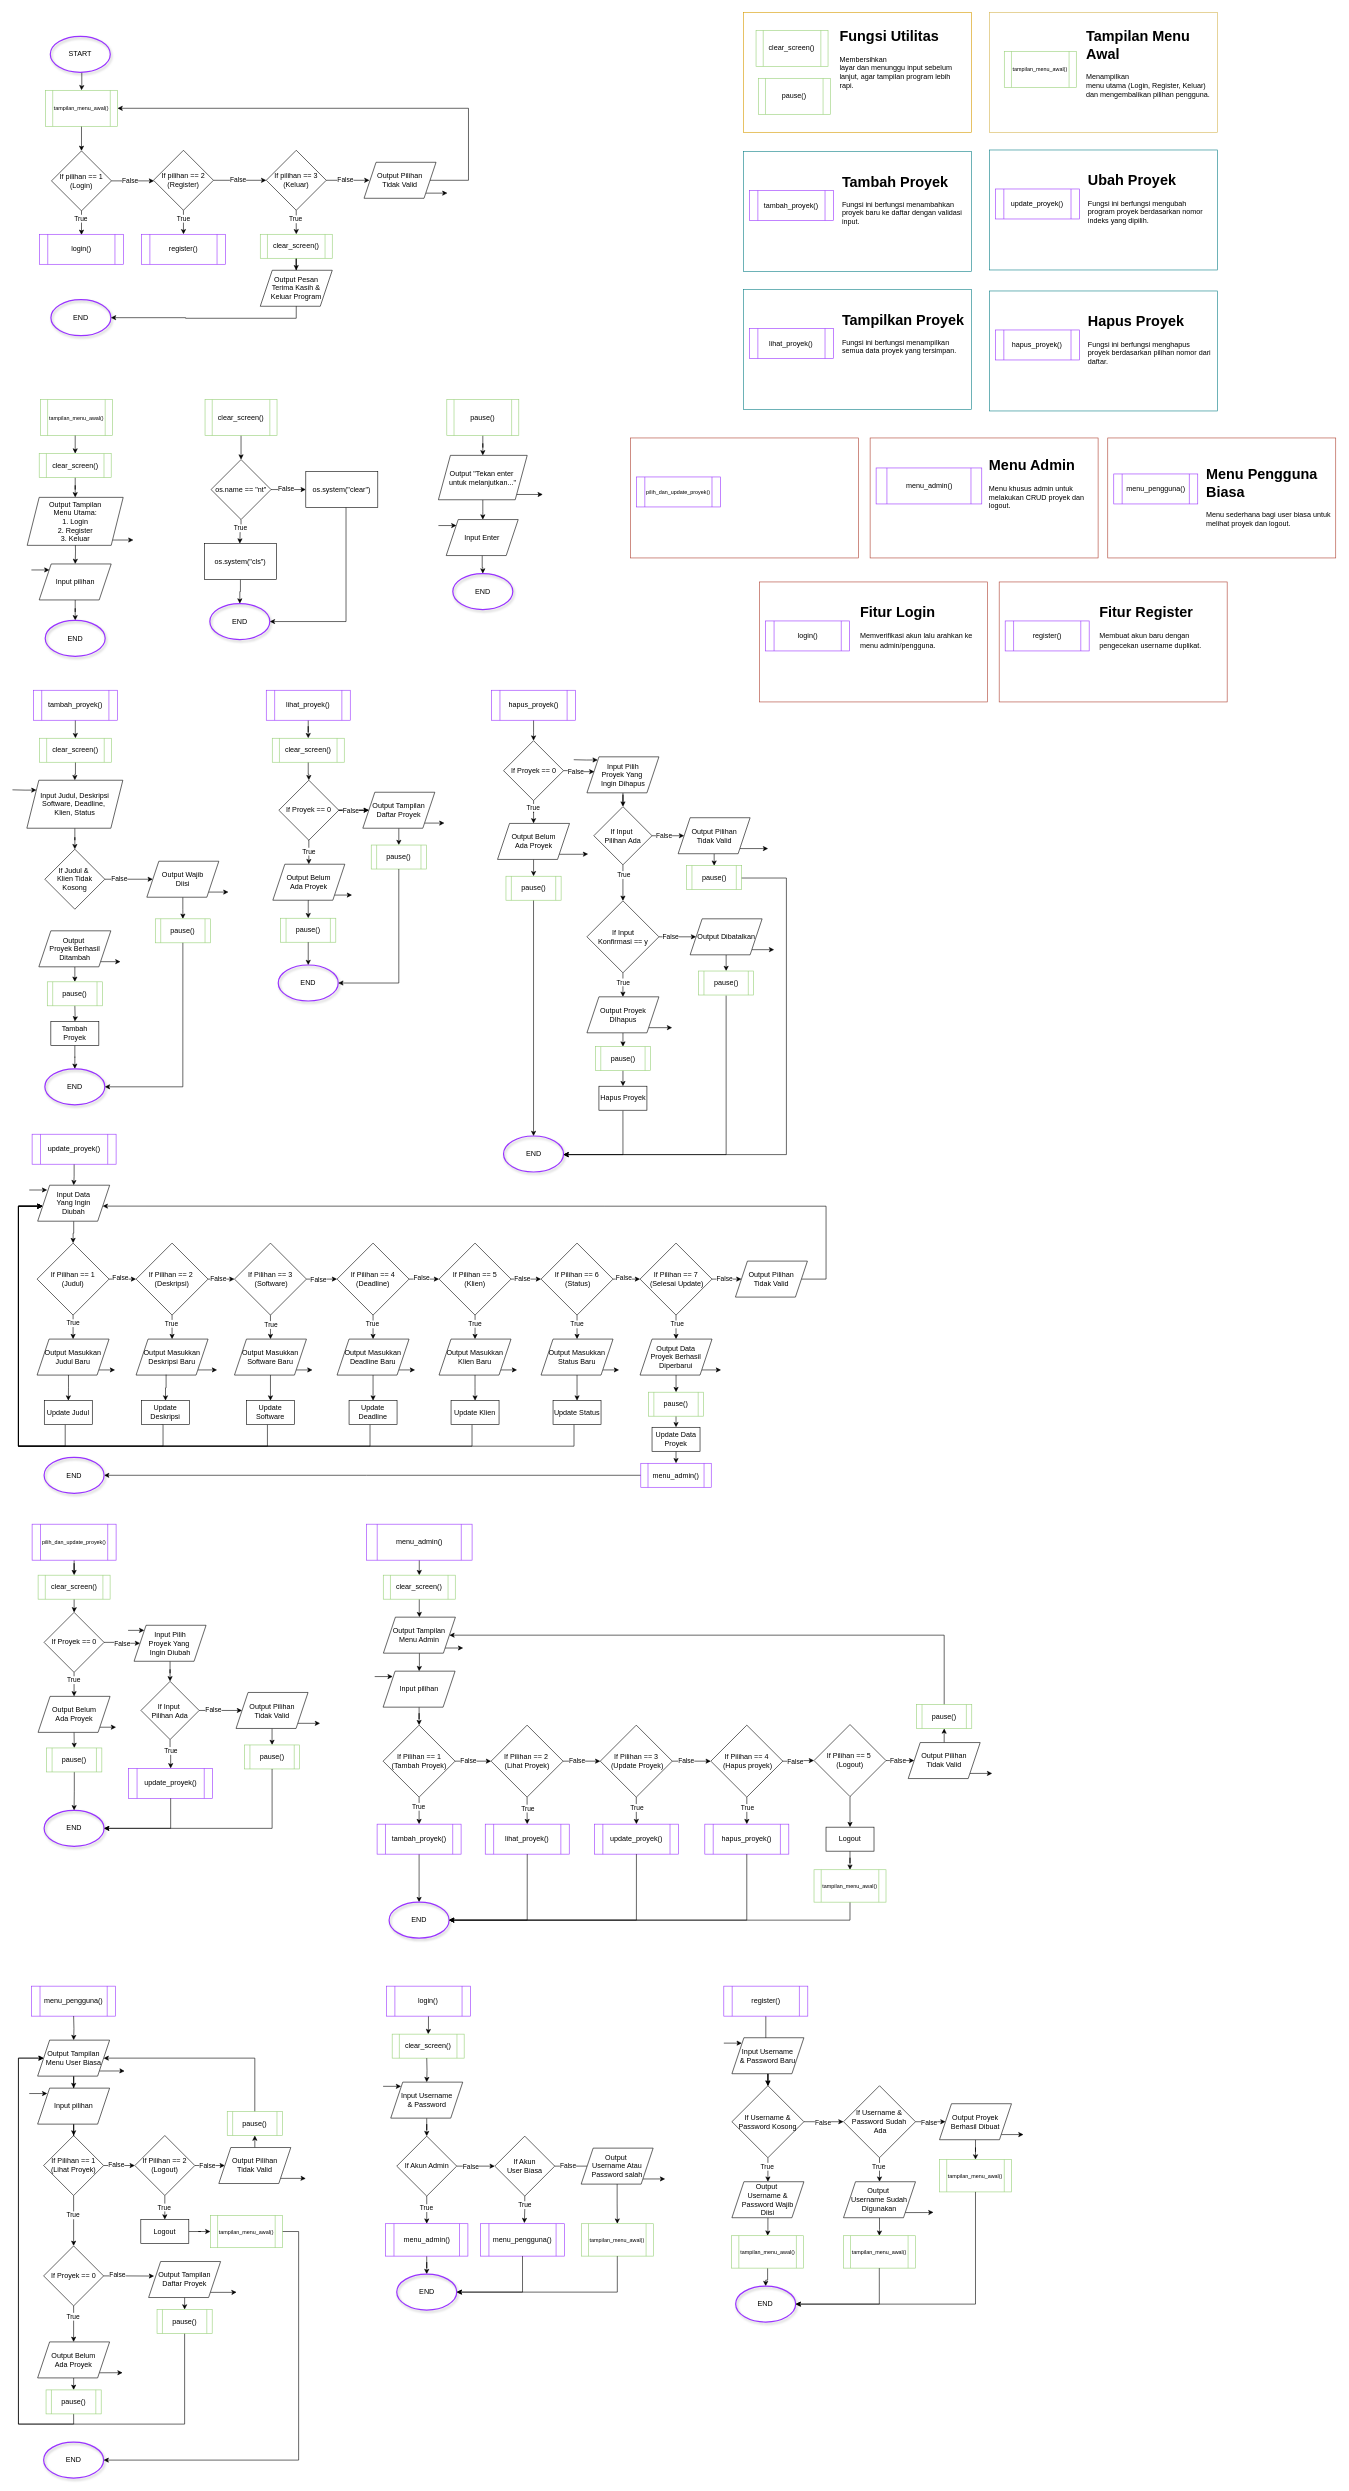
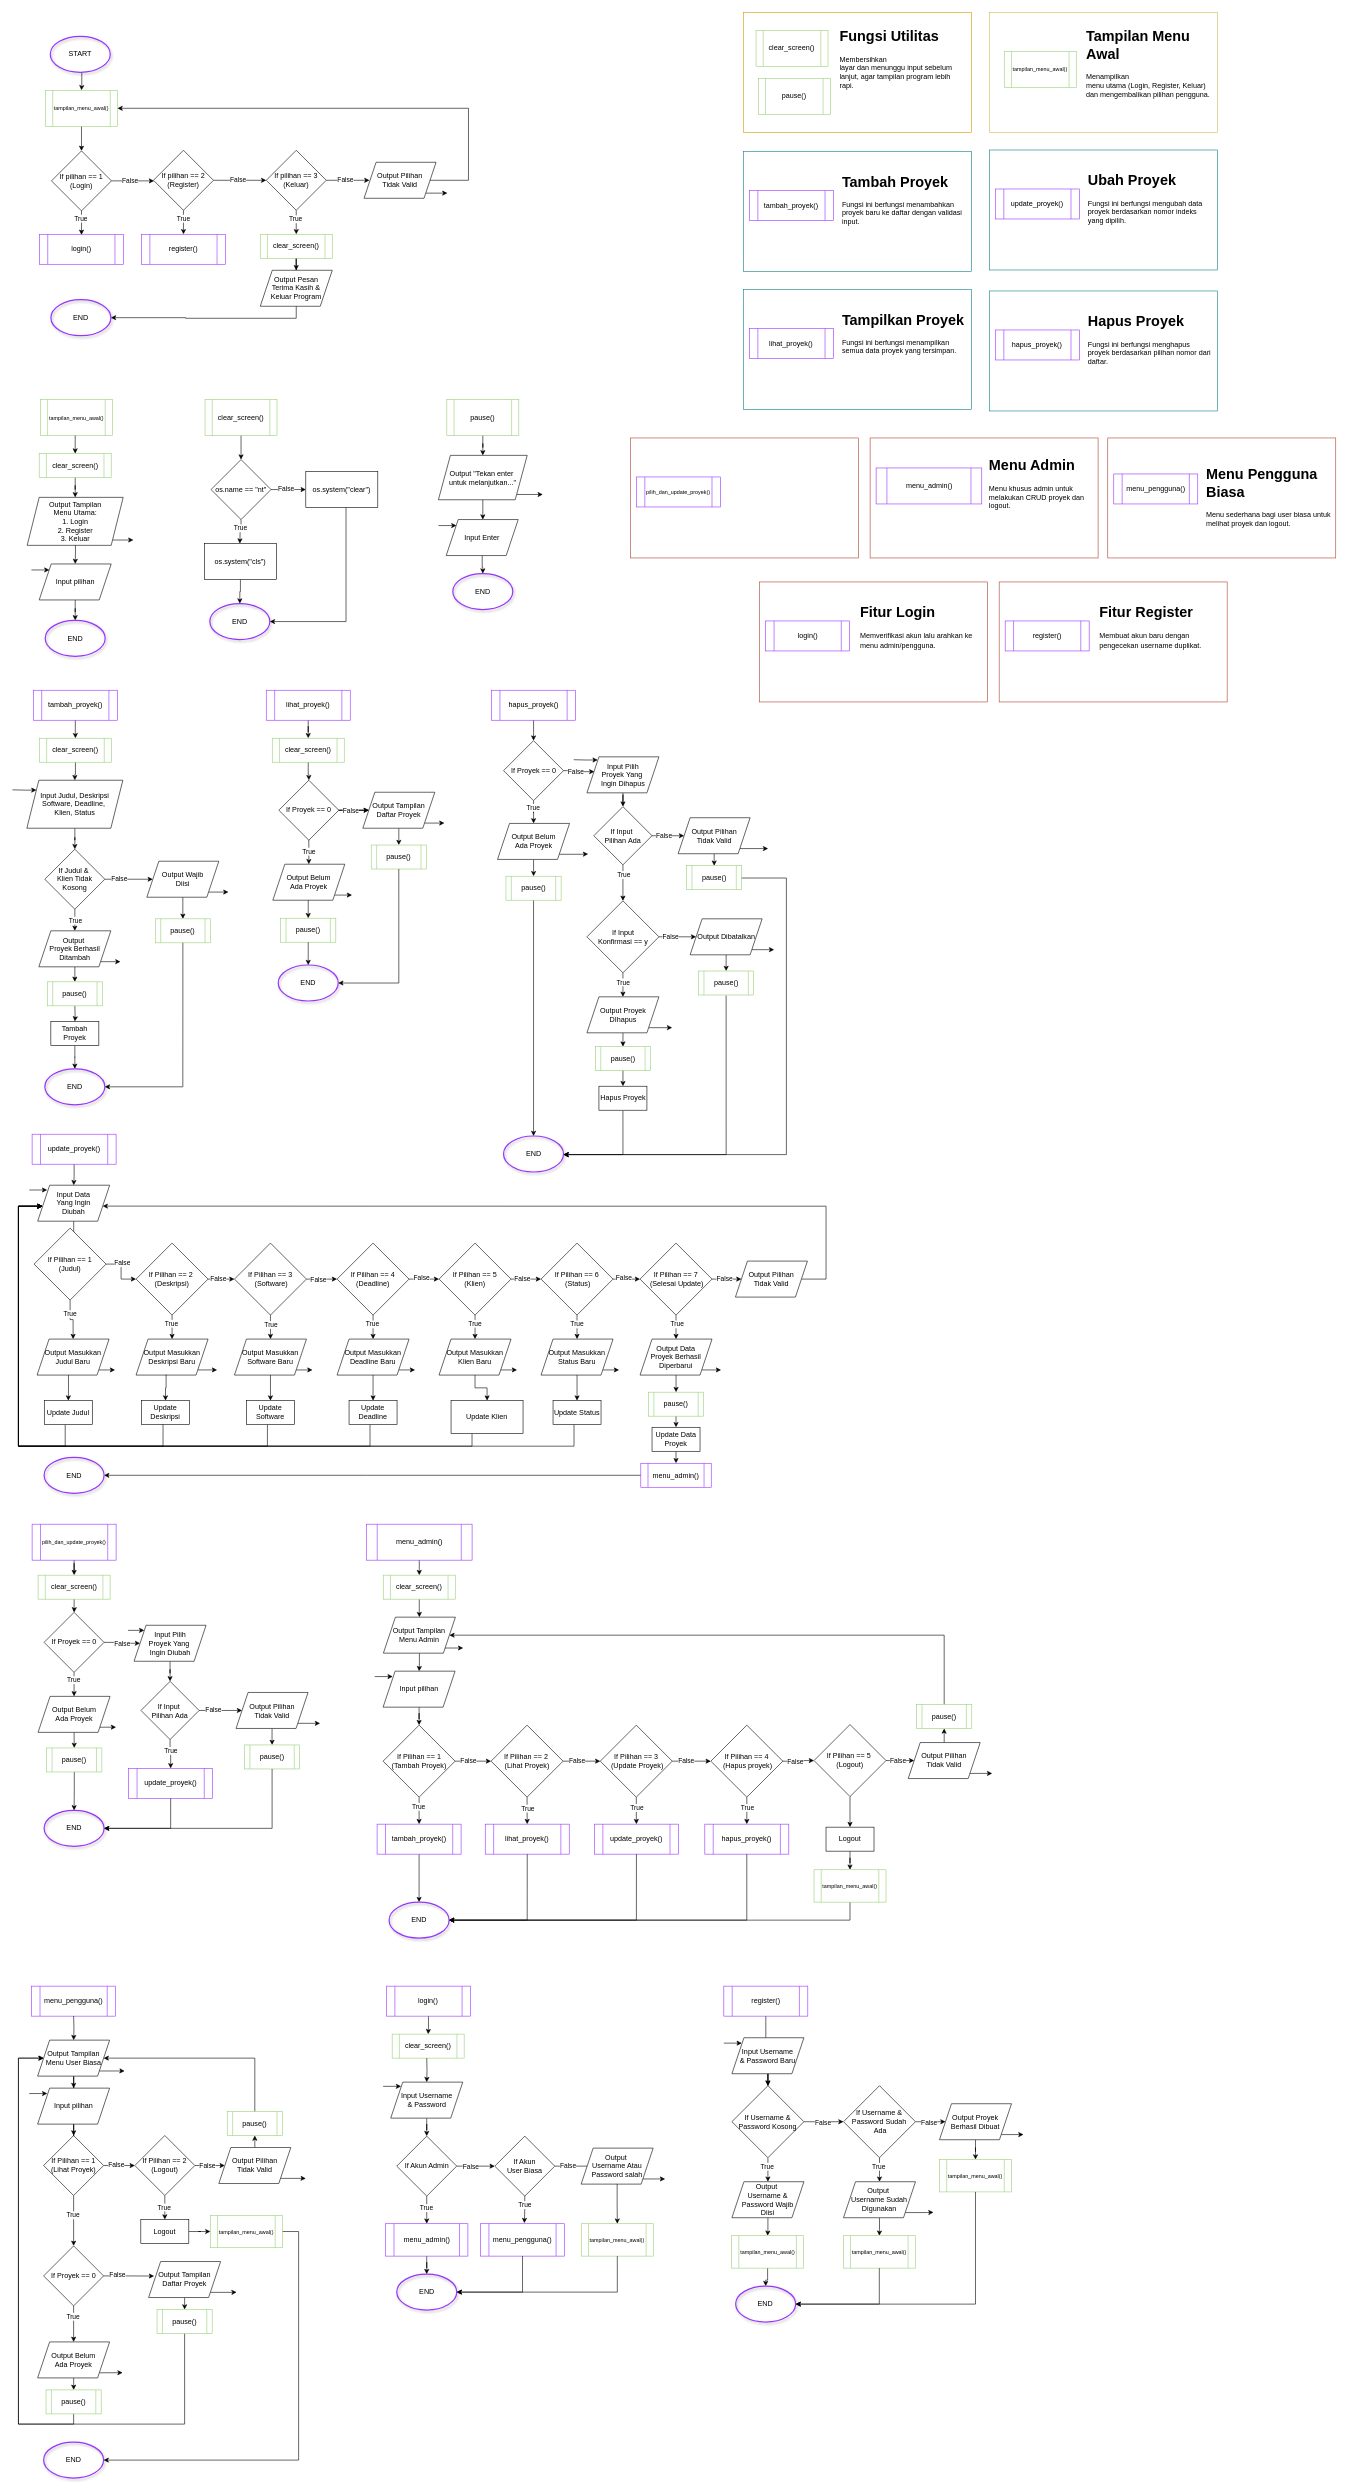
node "Ubah ProyekFungsi ini berfungsi mengubah program proyek berdasarkan nomor indeks yang dipilih.": label "Ubah ProyekFungsi ini berfungsi mengubah program proyek berdasarkan nomor indeks yang dipilih." -> "Ubah ProyekFungsi ini berfungsi mengubah data proyek berdasarkan nomor indeks yang dipilih."
edge "If Judul & Klien Tidak Kosong" -> "Output Proyek Berhasil Ditambah": added, label "True"
node "If Pilihan == 1 (Judul)": moved (73, 1279) -> (70, 1264)
node "Update Klien": size 48x24 -> 72x33
